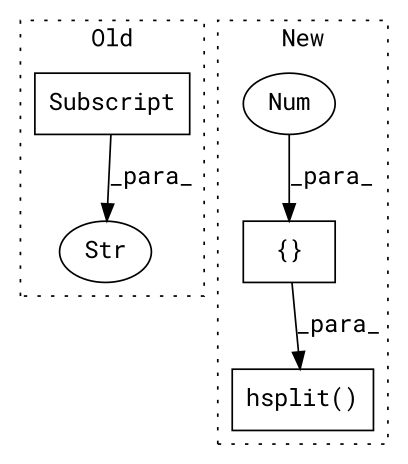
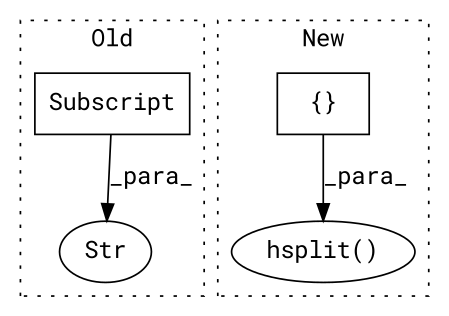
node "Num": removed
node "hsplit()": shape box -> ellipse
